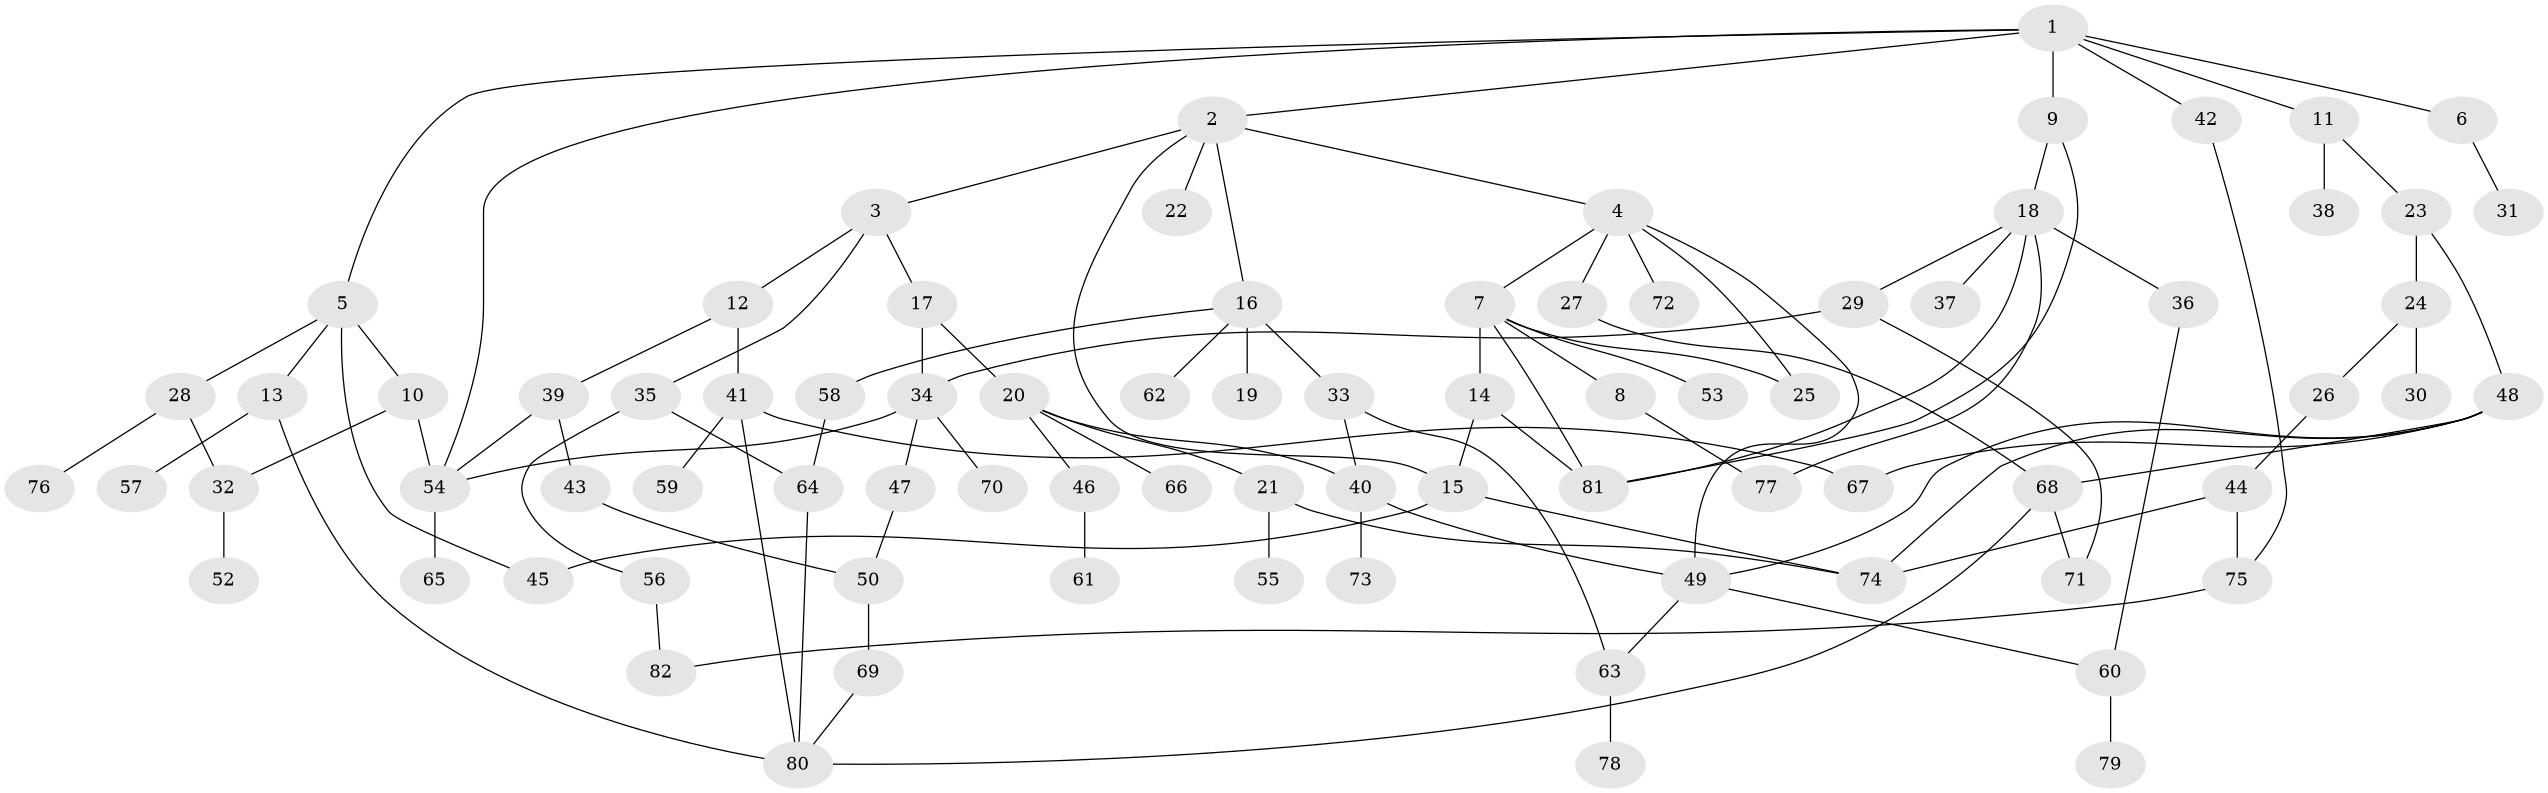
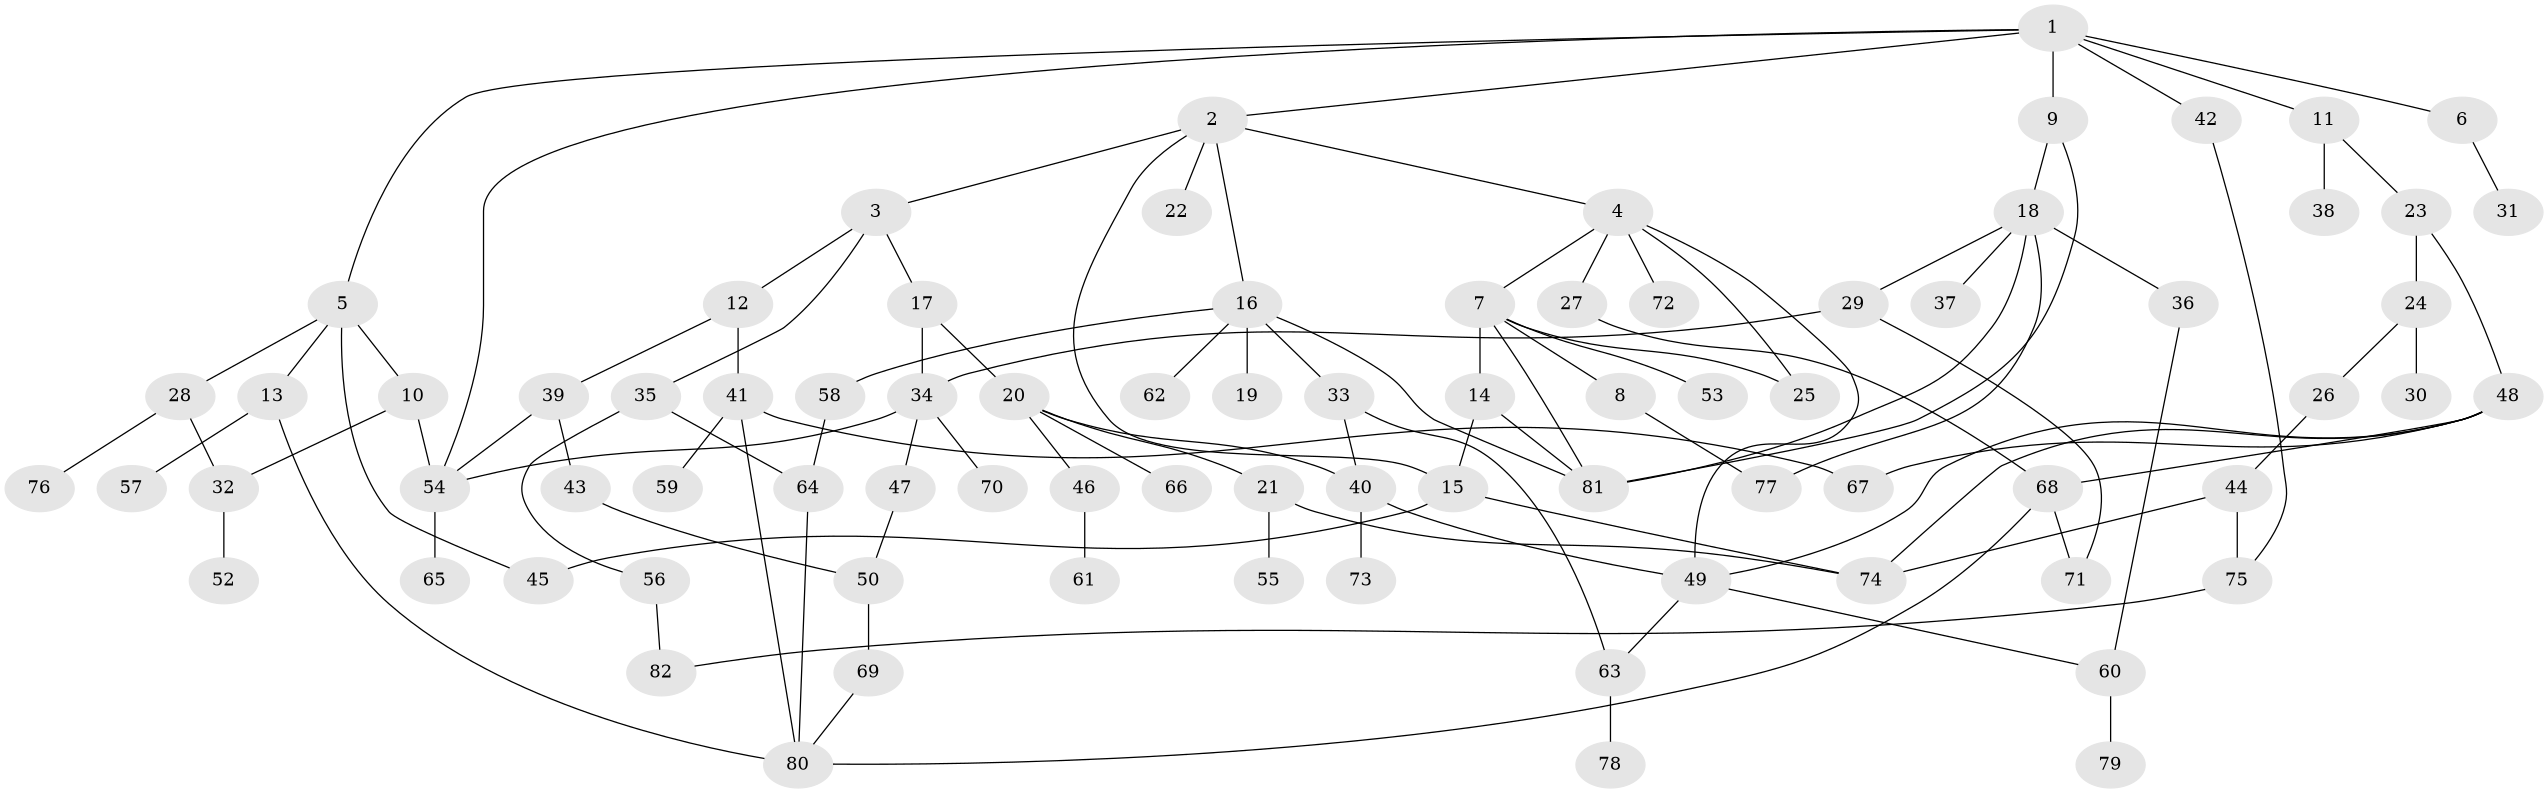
edge "16" -- "81": added
